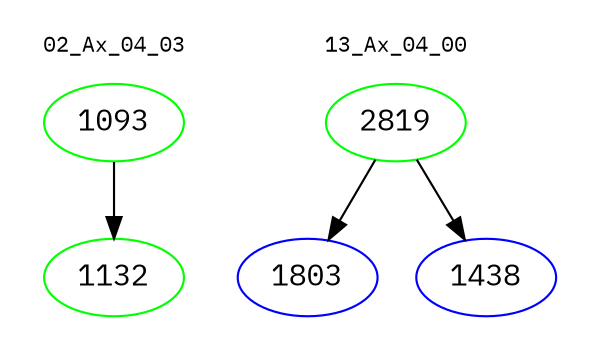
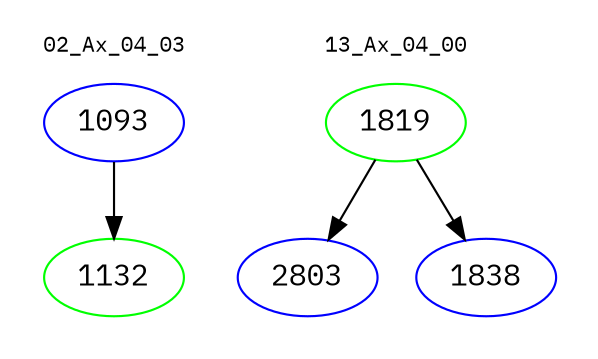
node "1093": color green -> blue
node "2819": label "2819" -> "1819"
node "1803": label "1803" -> "2803"
node "1438": label "1438" -> "1838"
